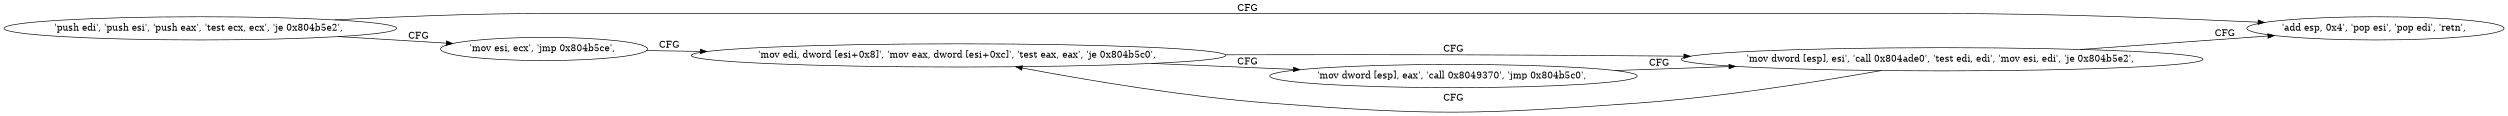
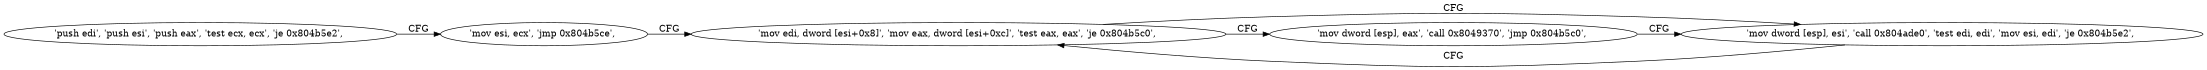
node "'add esp, 0x4', 'pop esi', 'pop edi', 'retn',": removed
